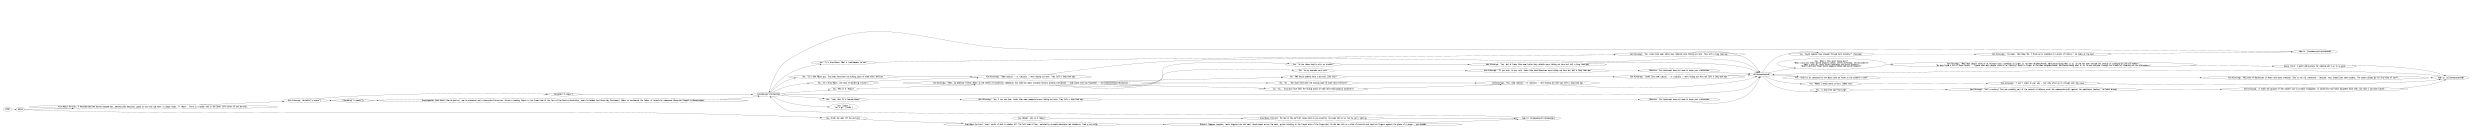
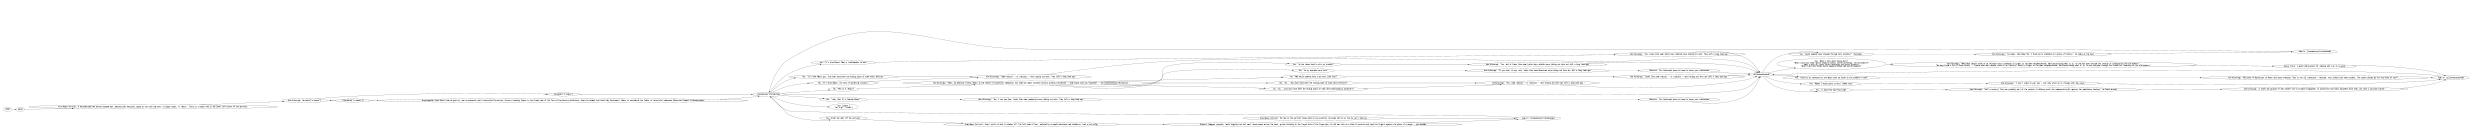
edge "ample" -> "You: Brush the dust off the portrait.": now "krasmazovportraitmainhub" -> "You: Brush the dust off the portrait."
node "You: Wonder: who is K. Mazov?": removed
